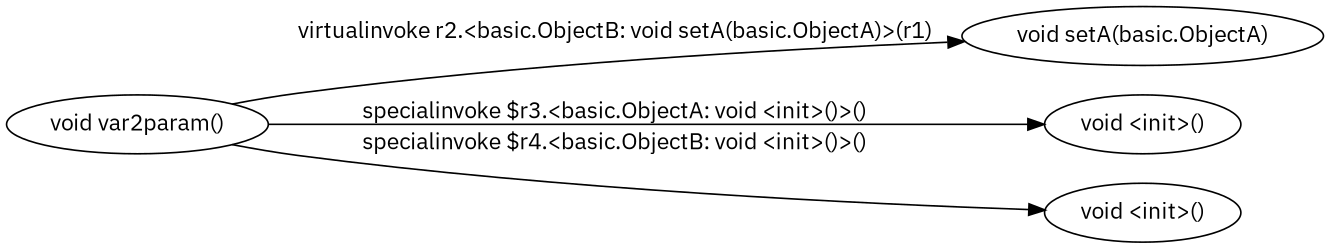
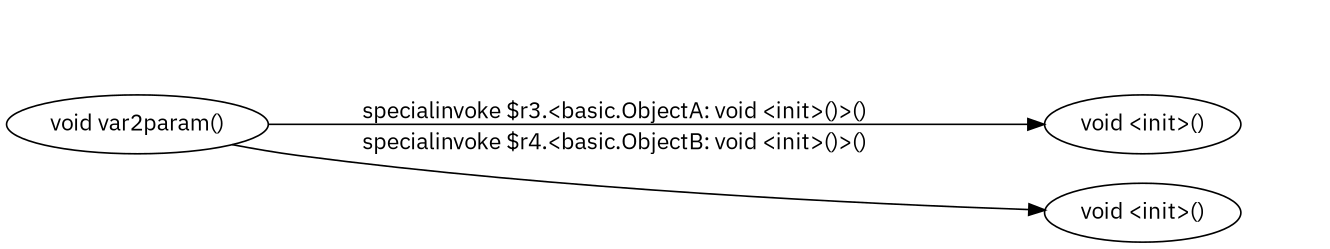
node "void setA(basic.ObjectA)": removed
